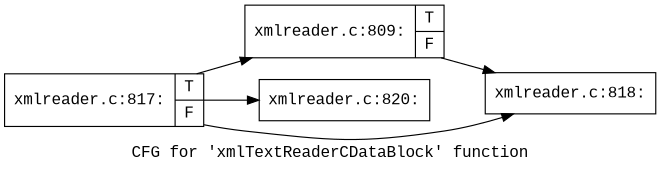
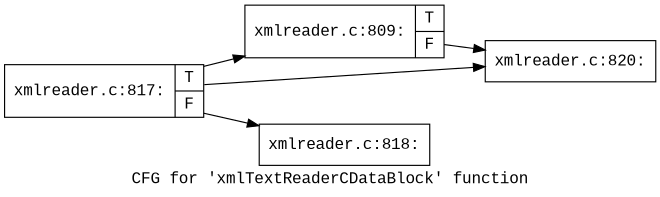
edge "xmlreader.c:809:" -> "xmlreader.c:818:": now "xmlreader.c:809:" -> "xmlreader.c:820:"
